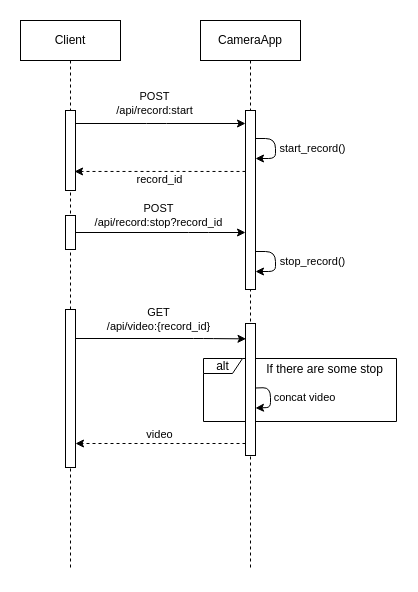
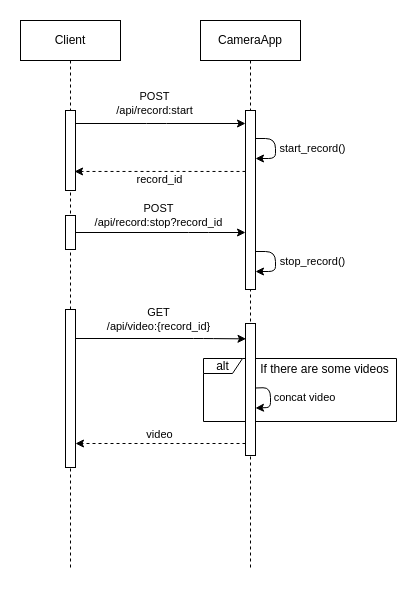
node "If there are some stop": label "If there are some stop" -> "If there are some videos"
